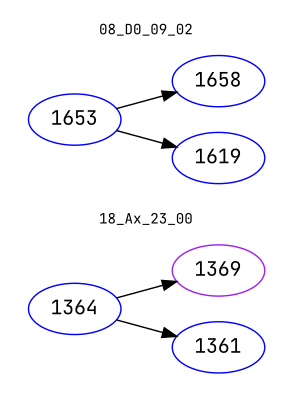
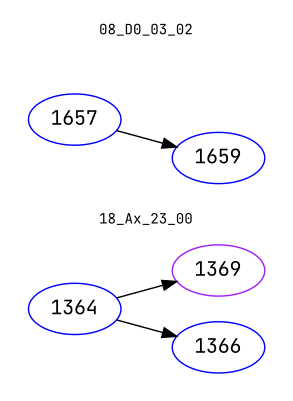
cluster "08_D0_09_02": label "08_D0_09_02" -> "08_D0_03_02"
node "1658": removed
node "1653": label "1653" -> "1657"
node "1619": label "1619" -> "1659"
node "1361": label "1361" -> "1366"
